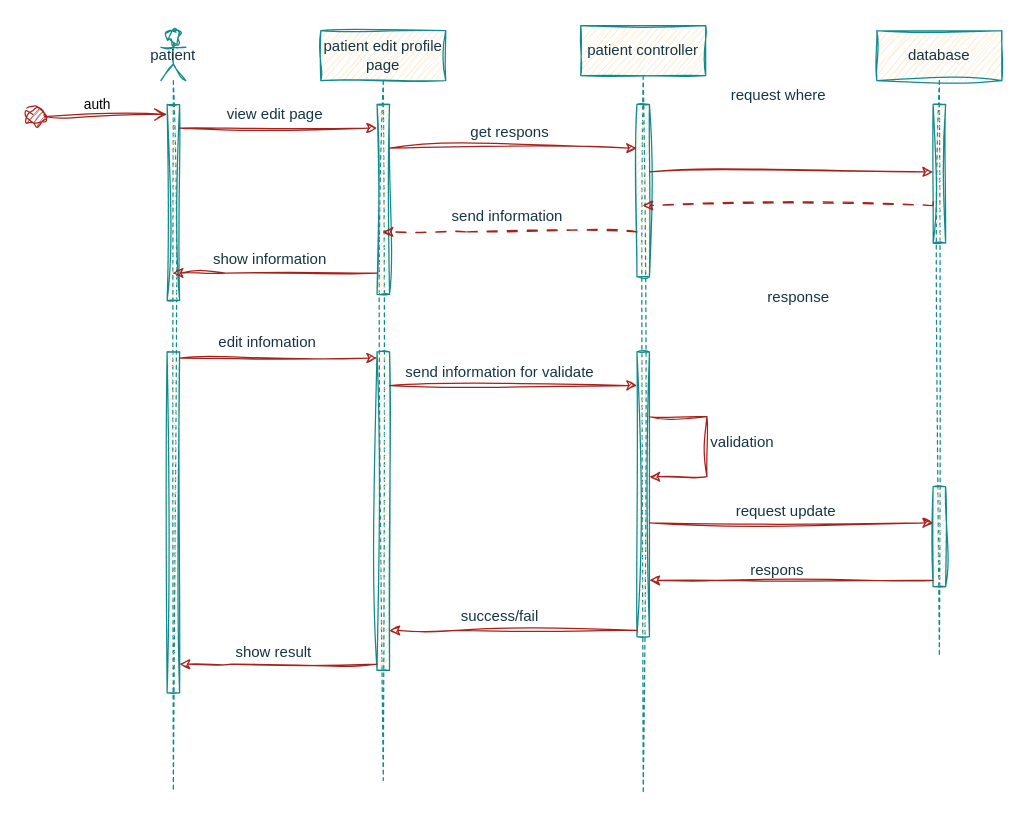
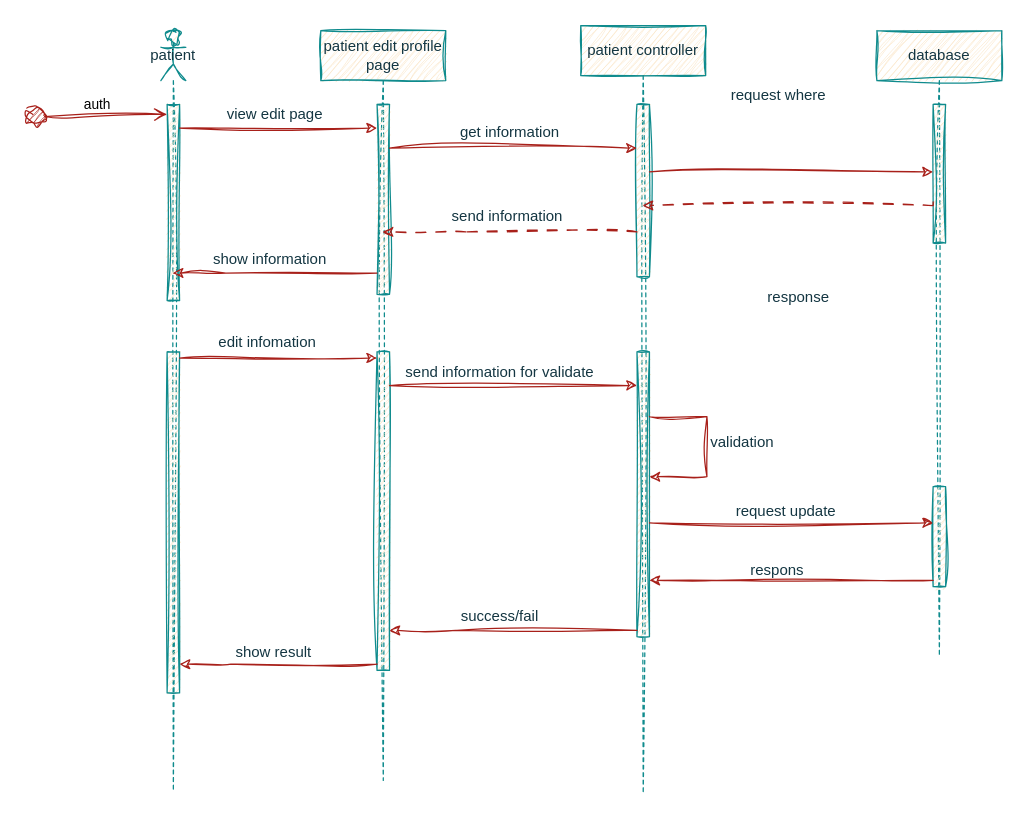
node "get respons": label "get respons" -> "get information"
